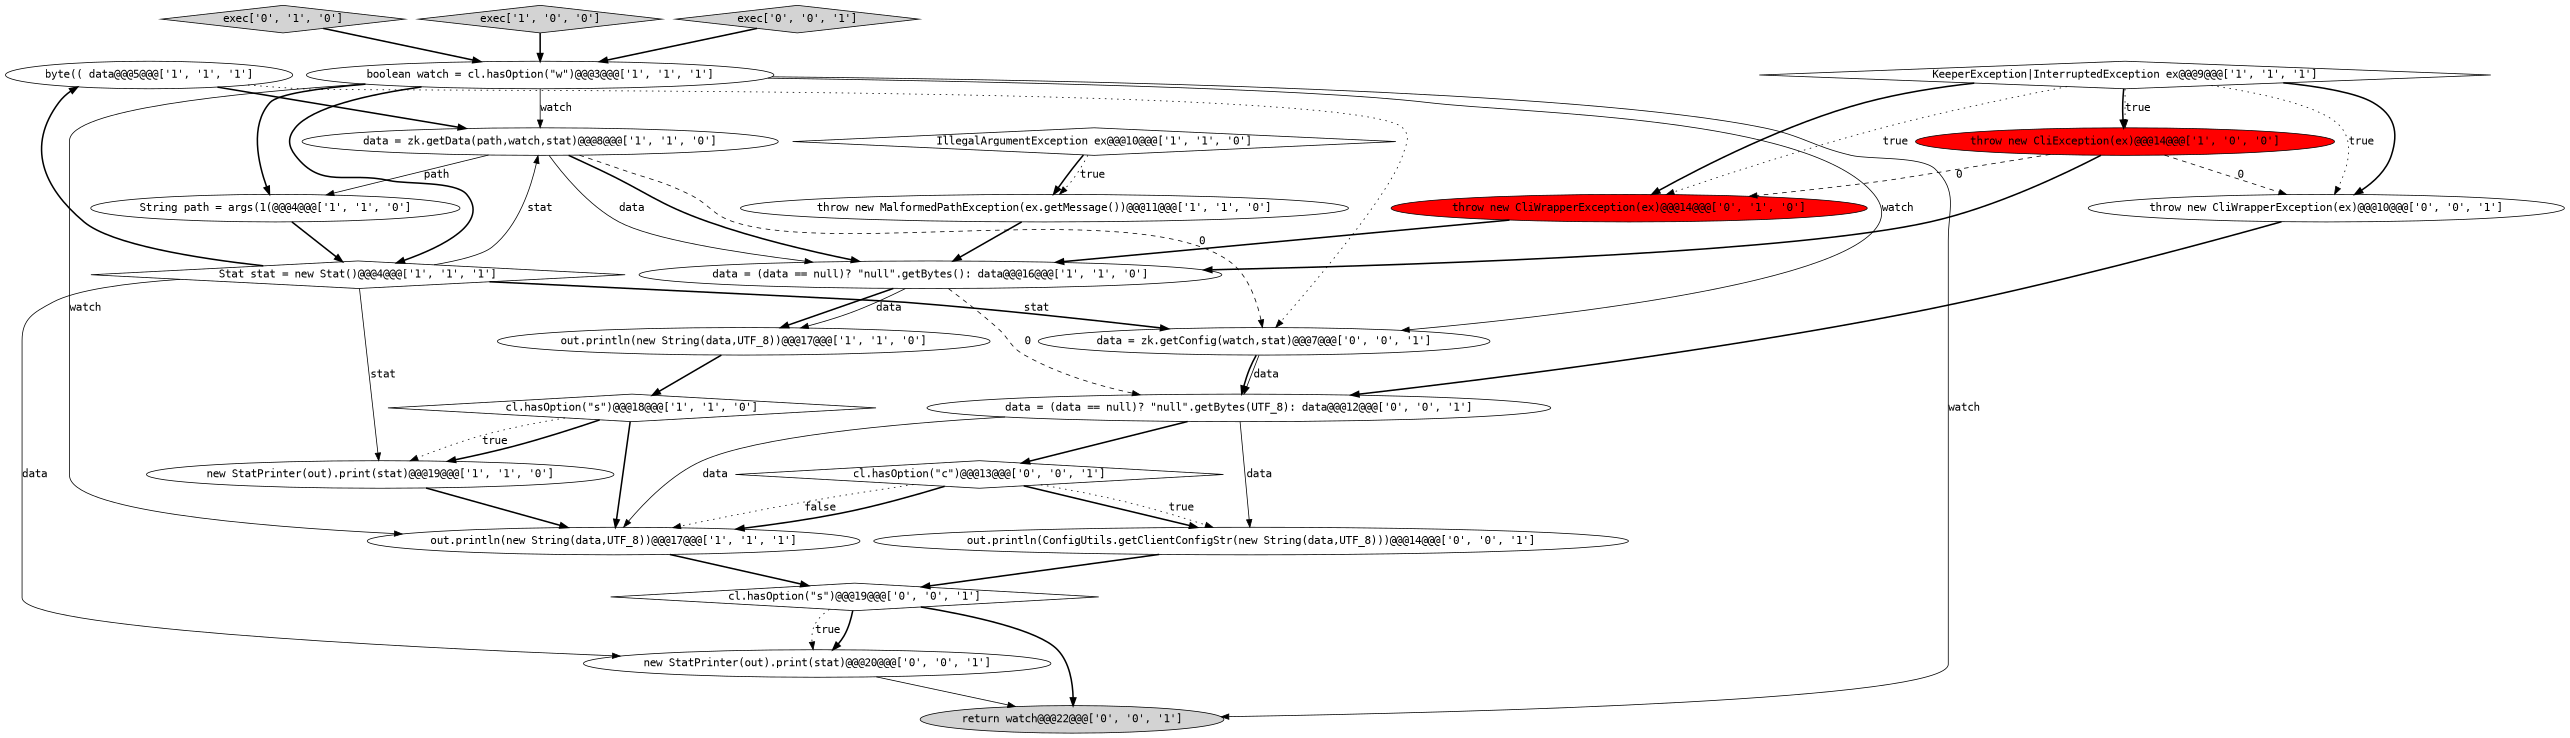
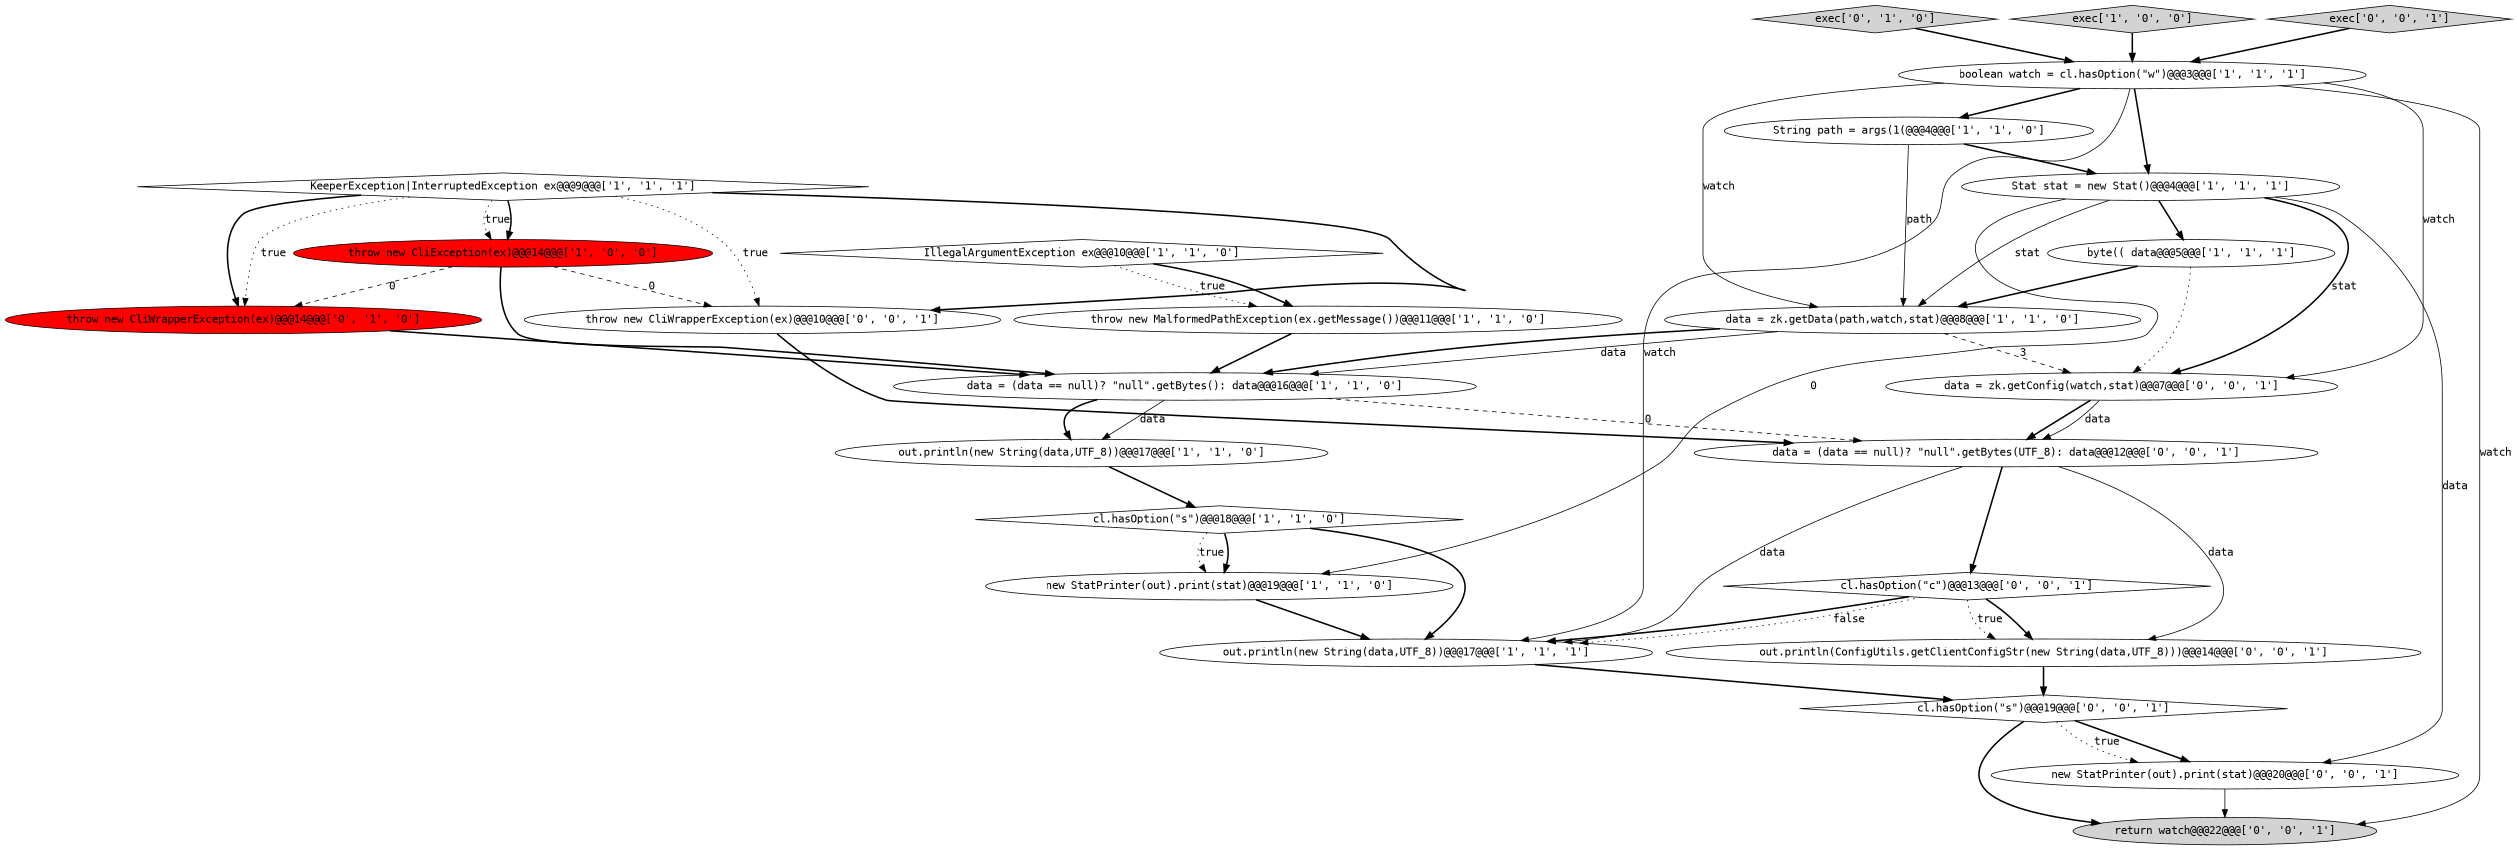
edge "data = zk.getData(path,watch,stat)@@@8@@@['1', '1', '0']" -> "String path = args(1(@@@4@@@['1', '1', '0']": reversed
edge "data = zk.getData(path,watch,stat)@@@8@@@['1', '1', '0']" -> "data = zk.getConfig(watch,stat)@@@7@@@['0', '0', '1']": label "0" -> "3"
node "Stat stat = new Stat()@@@4@@@['1', '1', '1']": shape diamond -> ellipse
edge "Stat stat = new Stat()@@@4@@@['1', '1', '1']" -> "new StatPrinter(out).print(stat)@@@19@@@['1', '1', '0']": label "stat" -> "0"
